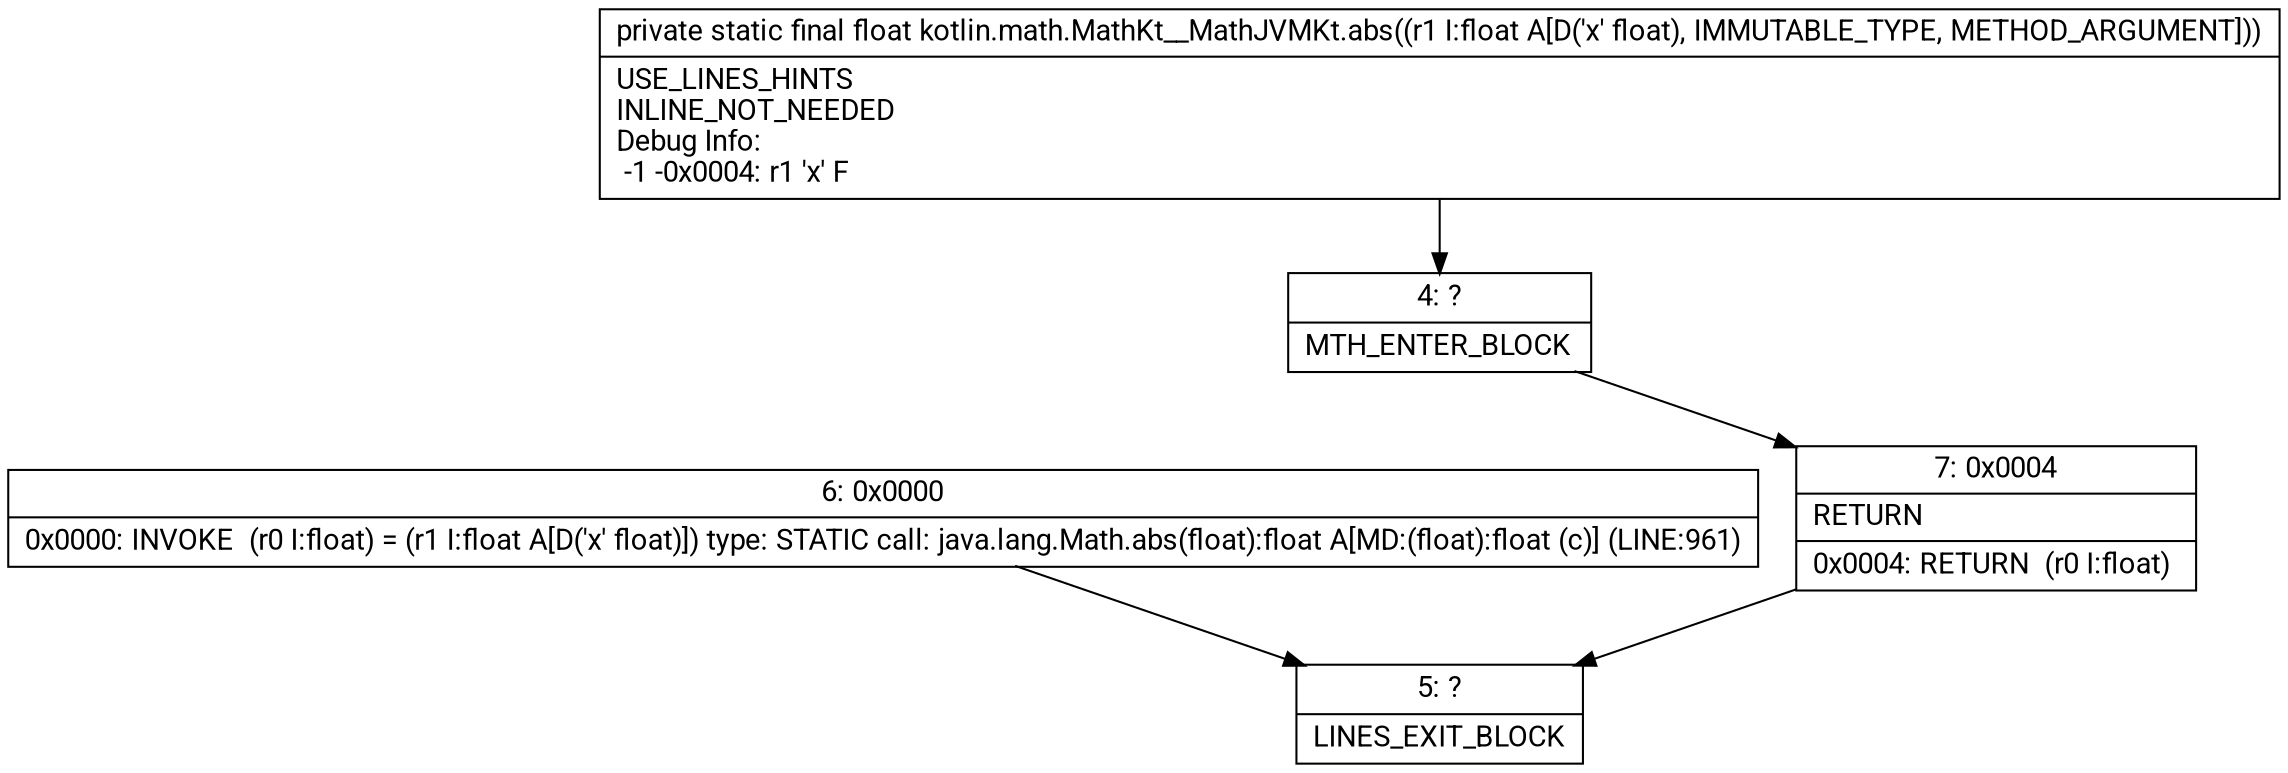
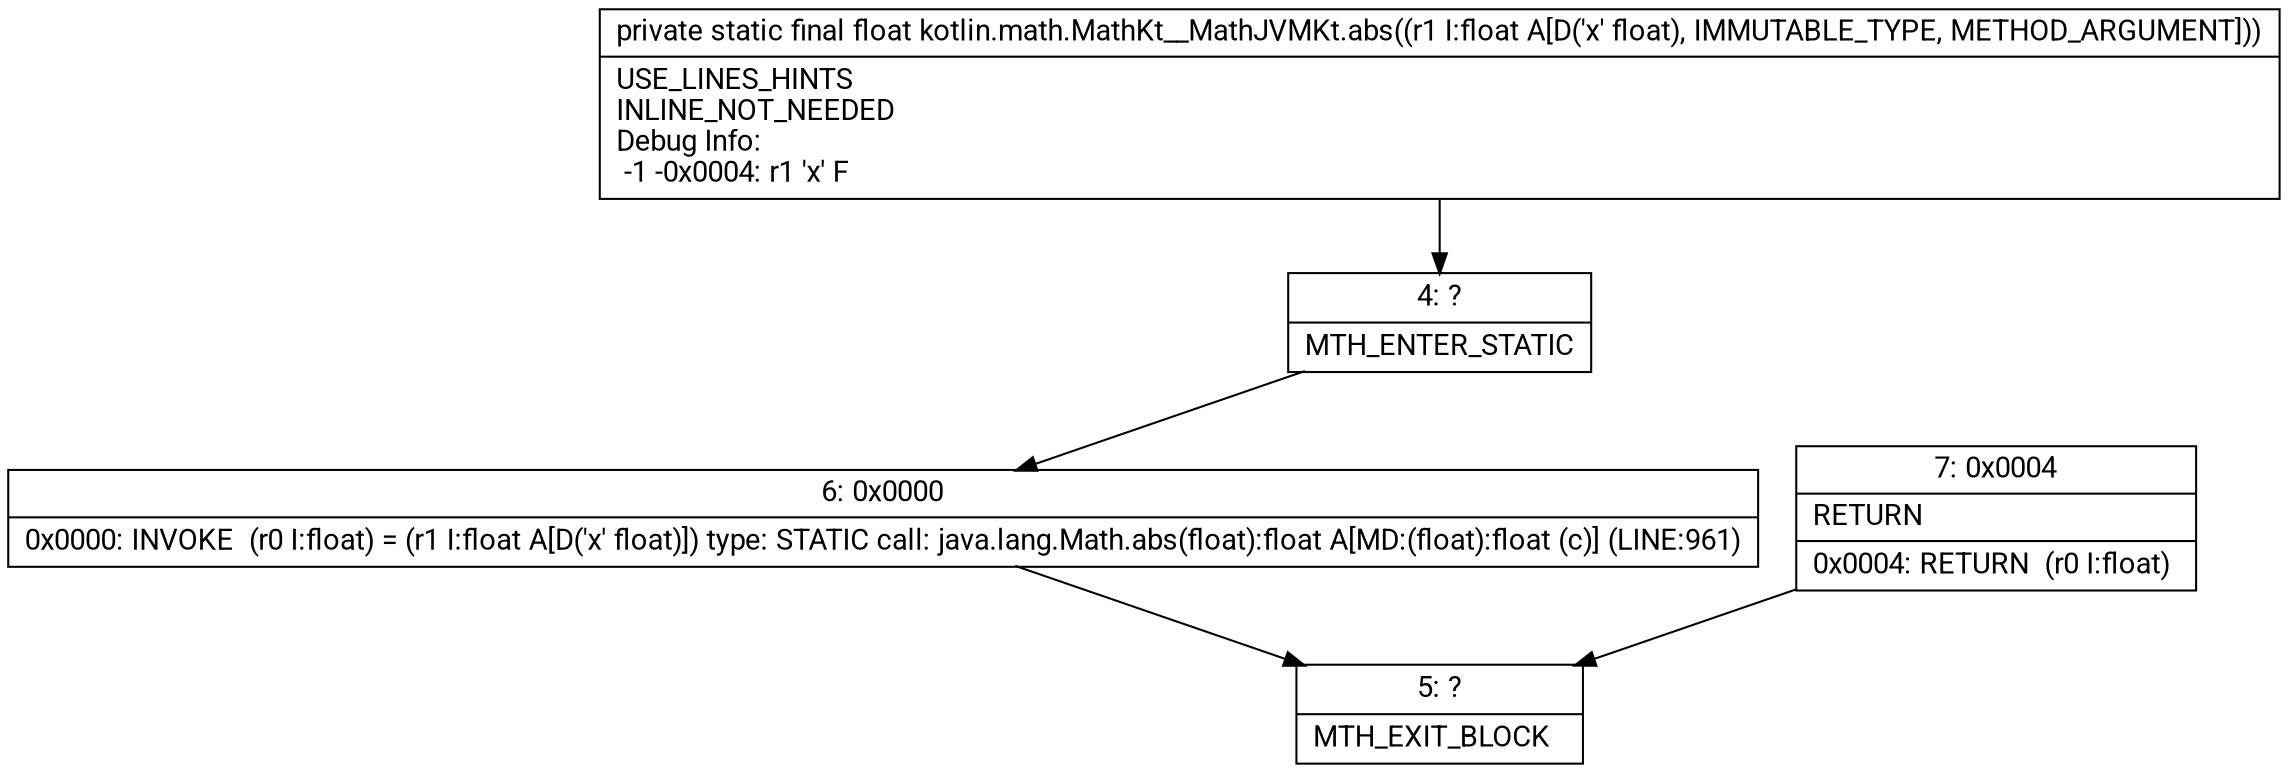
node "4: ?": text "MTH_ENTER_BLOCK" -> "MTH_ENTER_STATIC"
edge "4: ?" -> "7: 0x0004": now "4: ?" -> "6: 0x0000"
node "5: ?": text "LINES_EXIT_BLOCK" -> "MTH_EXIT_BLOCK"
